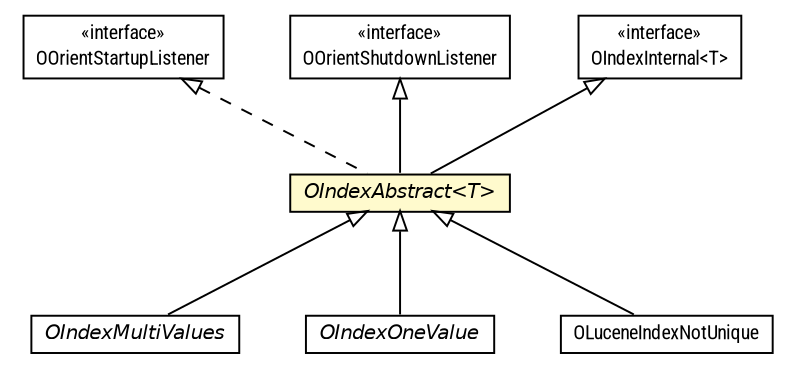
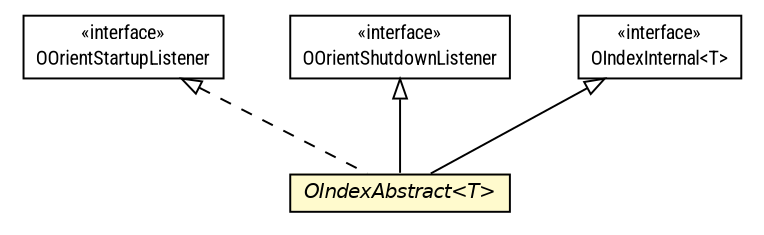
node "OIndexMultiValues": removed
node "OIndexOneValue": removed
node "OLuceneIndexNotUnique": removed
